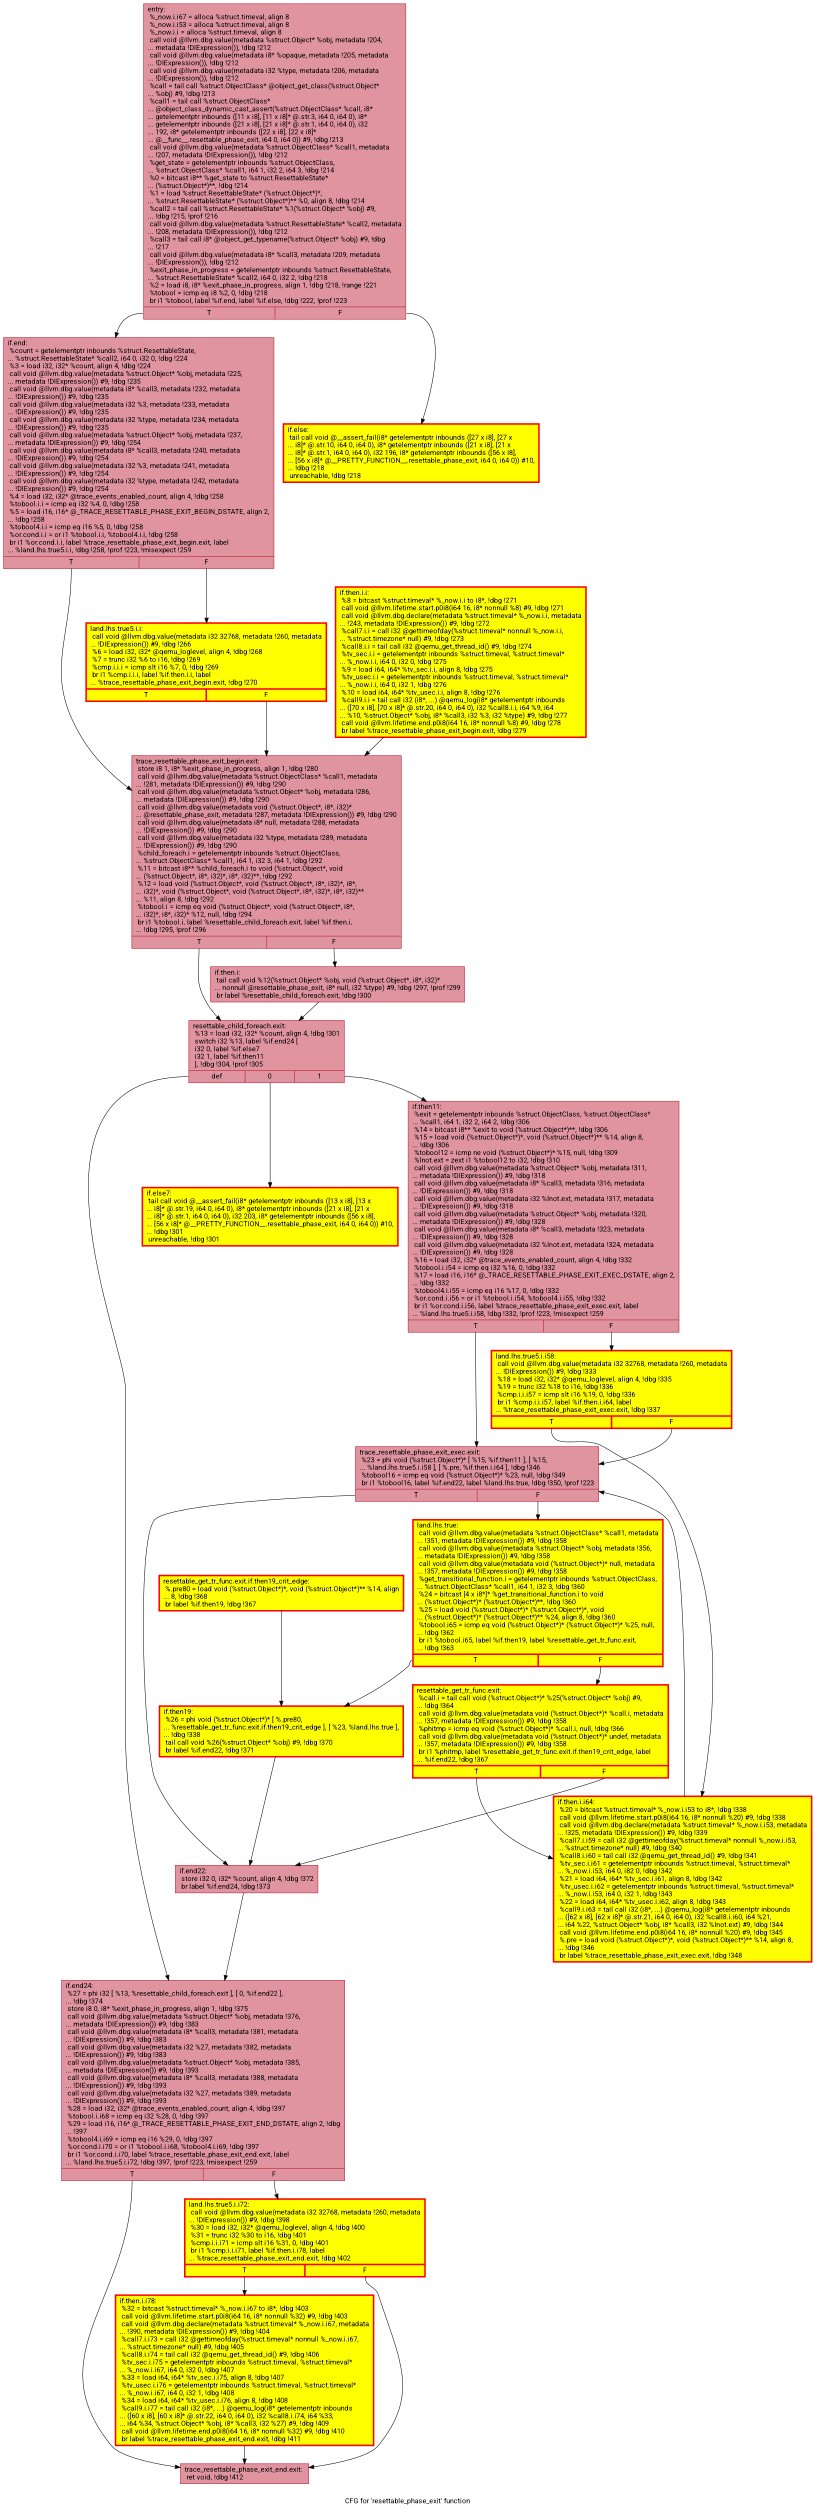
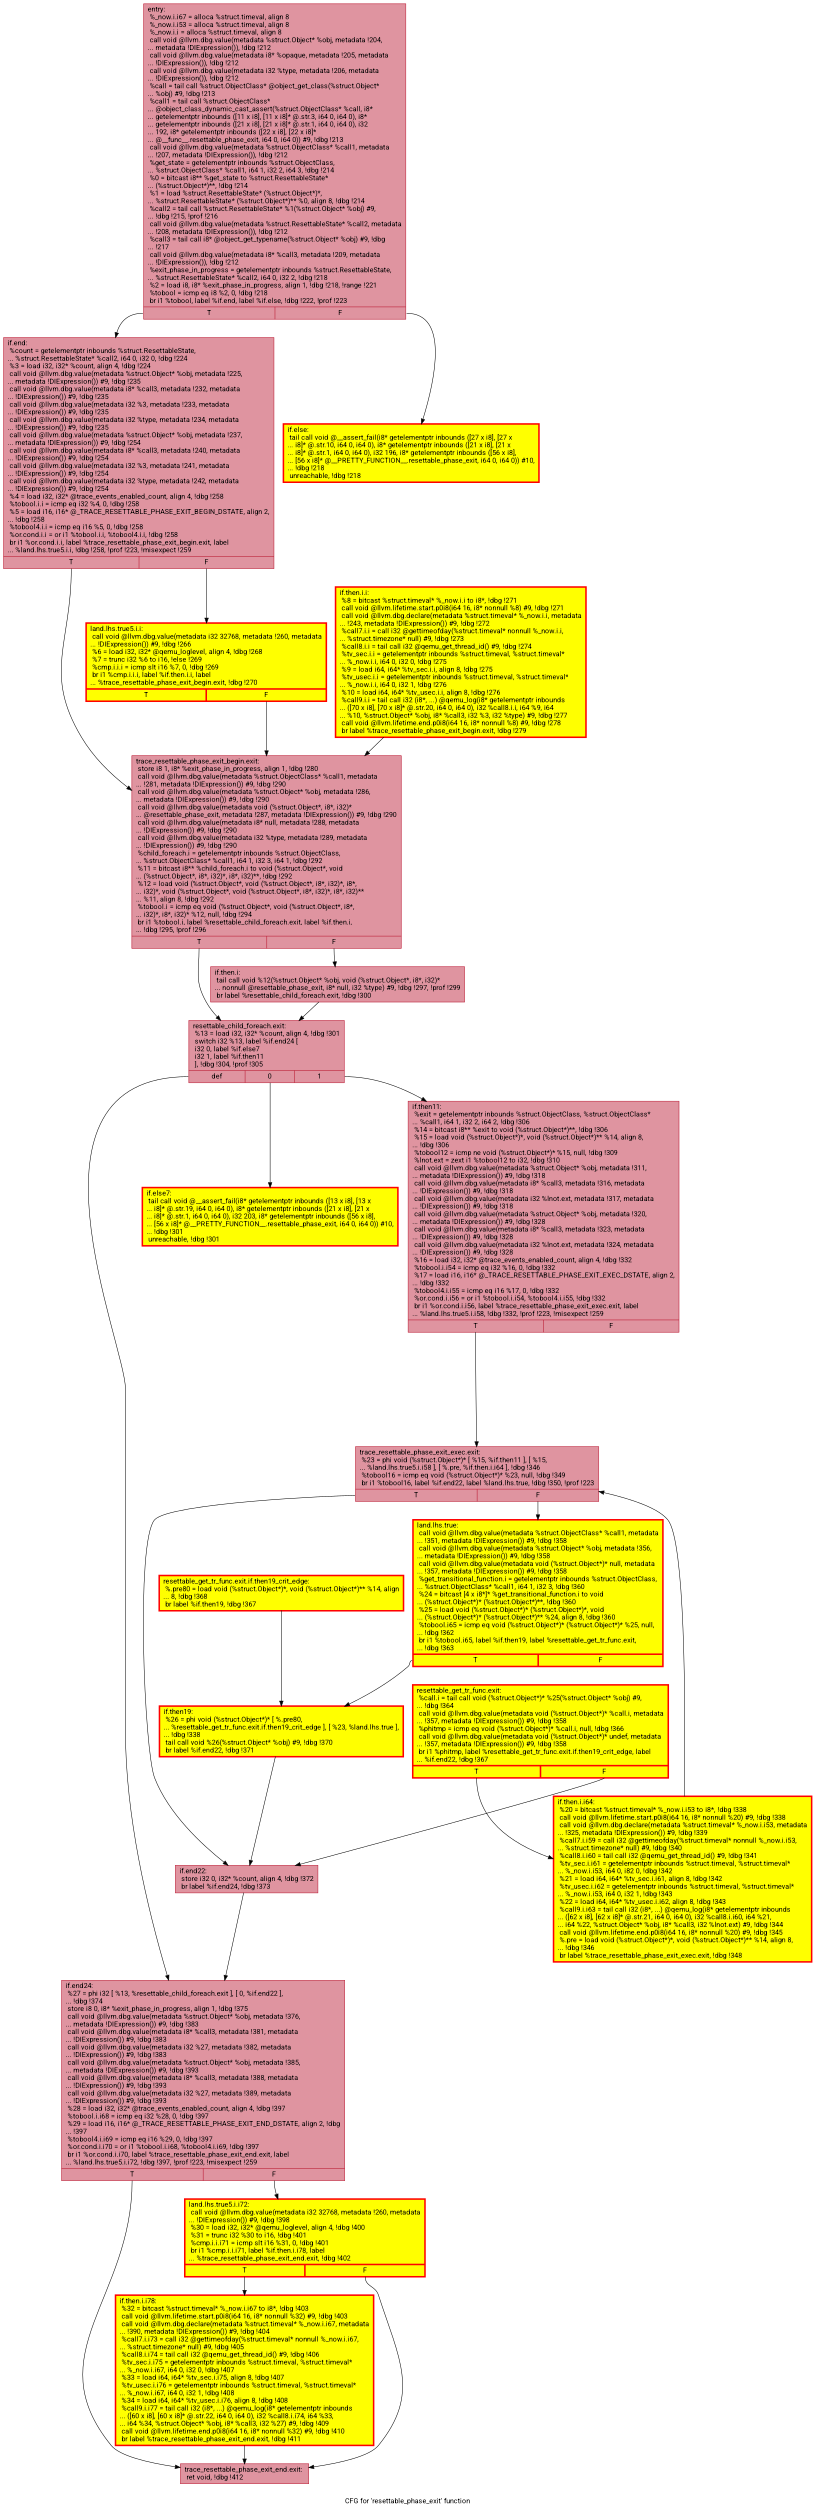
node "land.lhs.true5.i.i:": text "%7 = trunc i32 %6 to i16, !dbg !269" -> "%7 = trunc i32 %6 to i16, !else !269"
node "land.lhs.true5.i.i58:": removed
edge "land.lhs.true:" -> "resettable_get_tr_func.exit:": removed
